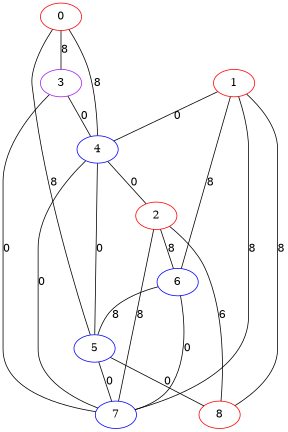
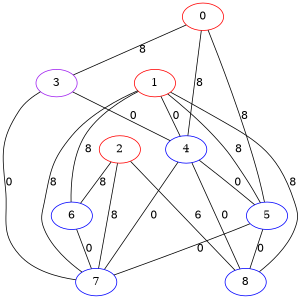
edge "4" -- "2": now "4" -- "8"
edge "6" -- "5": now "1" -- "5"
node "8": color red -> blue
